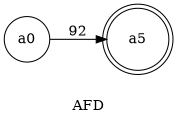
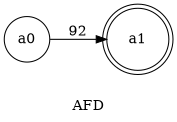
node "a5": label "a5" -> "a1"
